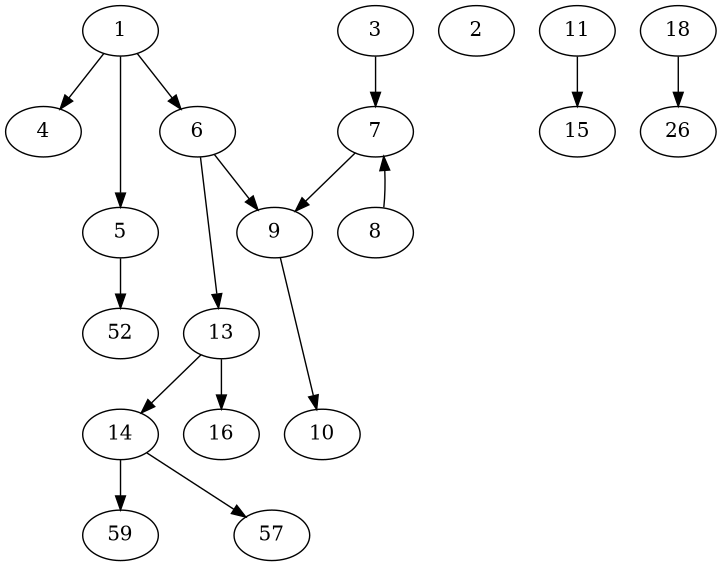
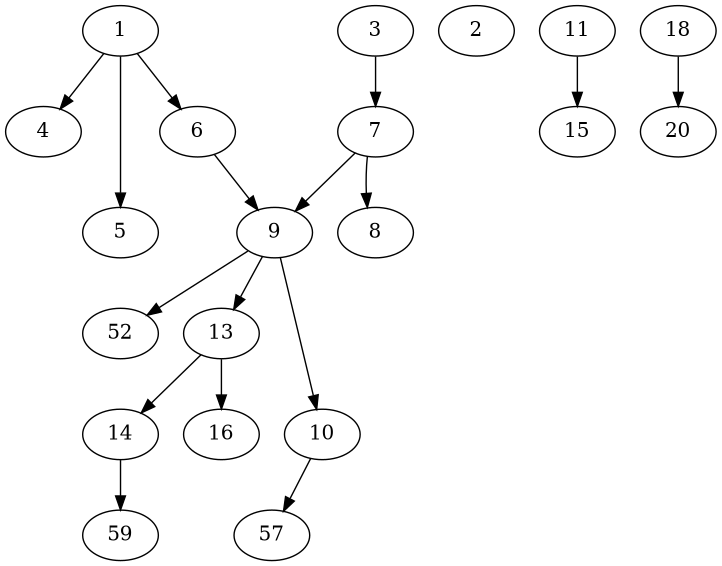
node "26": label "26" -> "20"
edge "8" -> "7": reversed
edge "6" -> "13": now "9" -> "13"
edge "5" -> "52": now "9" -> "52"
edge "14" -> "57": now "10" -> "57"
